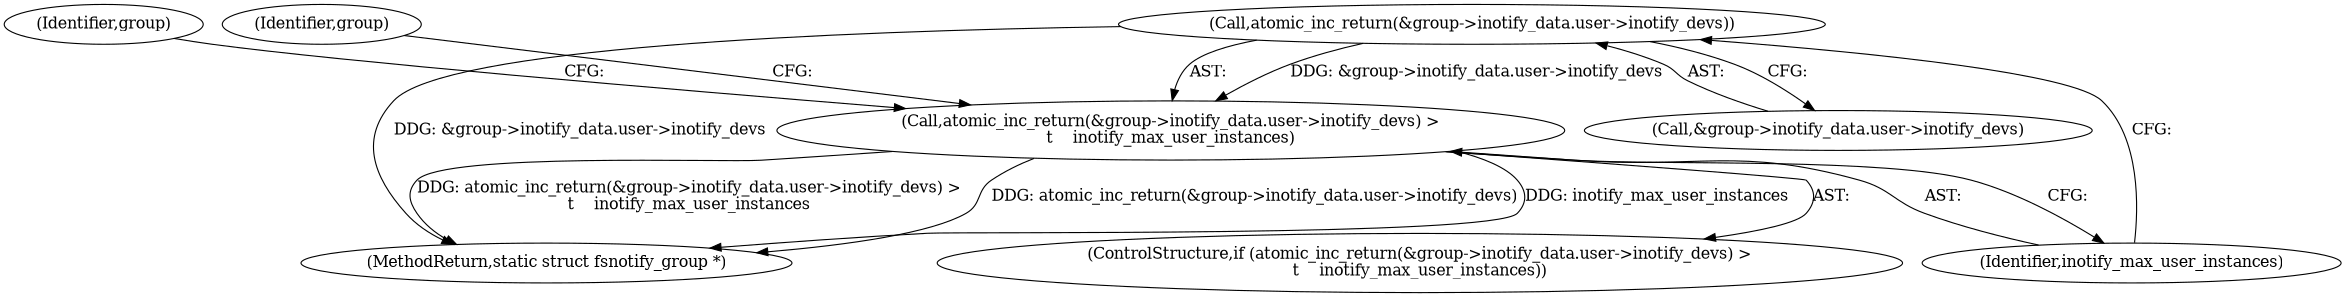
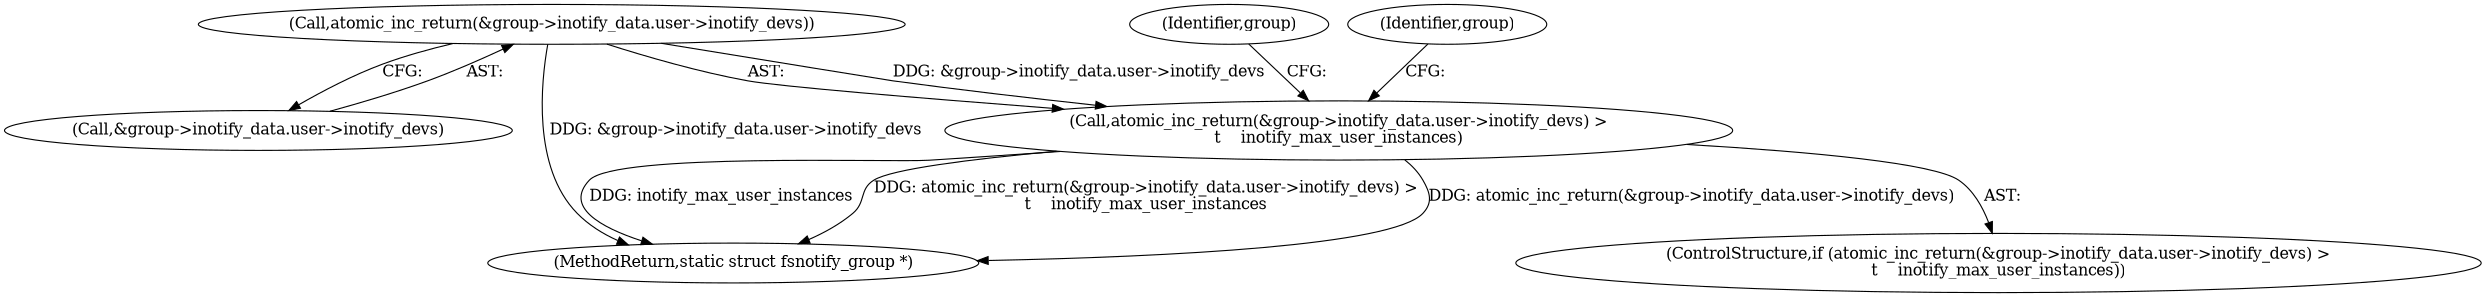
node "(Identifier,inotify_max_user_instances)": removed
